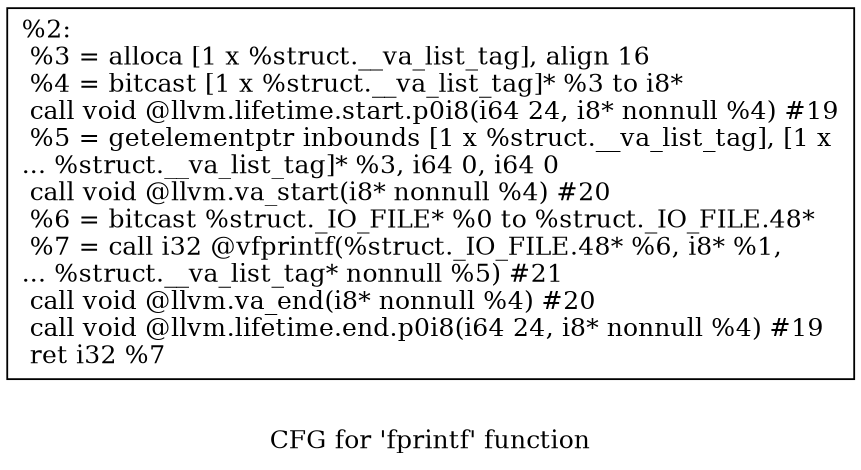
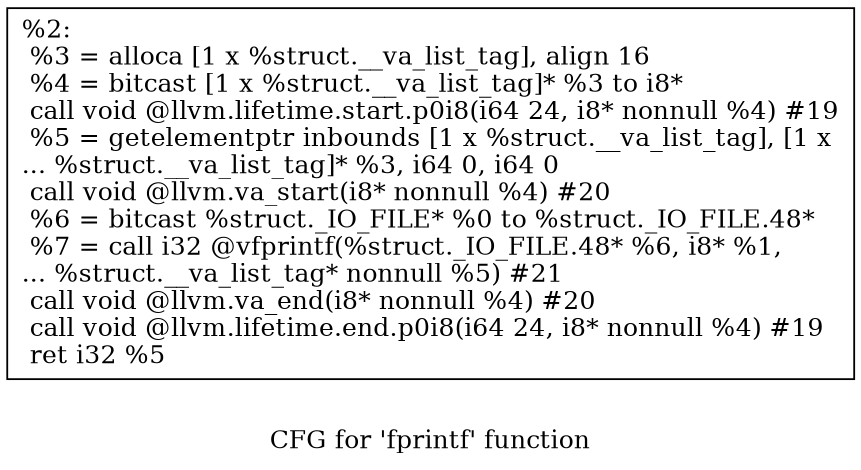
node "%2:": text "ret i32 %7" -> "ret i32 %5"
